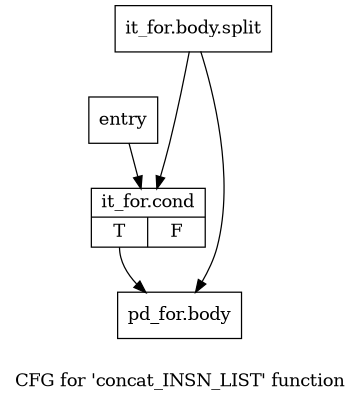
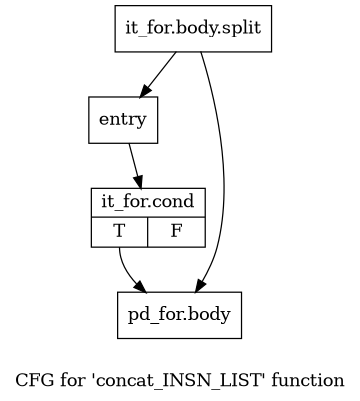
edge "it_for.body.split" -> "it_for.cond": now "it_for.body.split" -> "entry"
